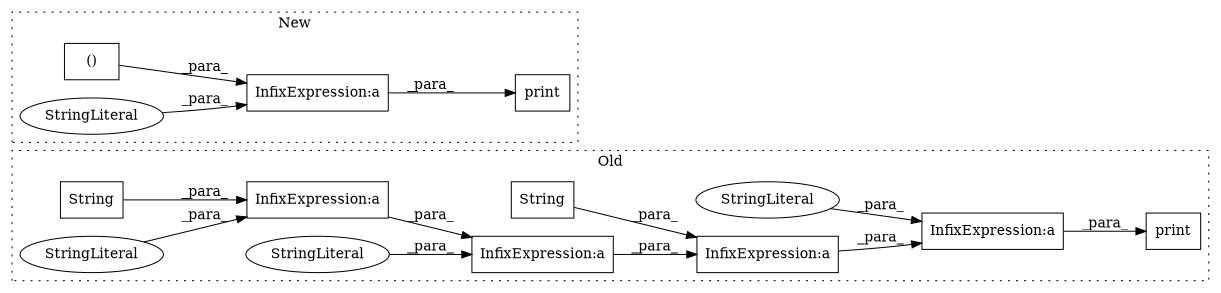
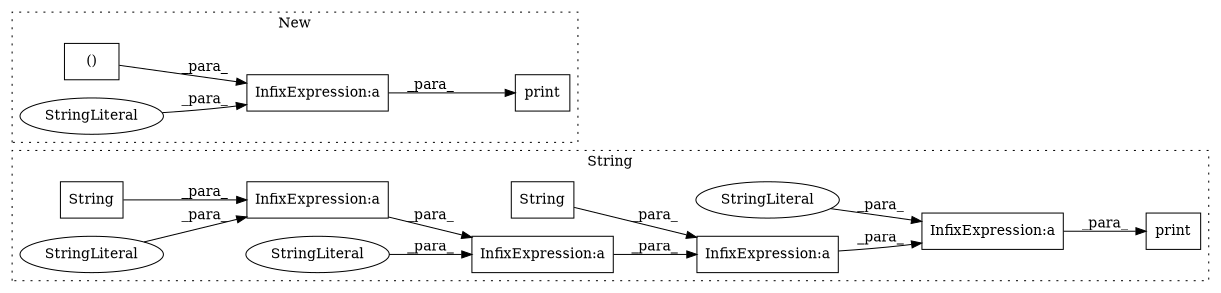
cluster "Old": label "Old" -> "String"
